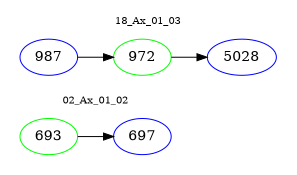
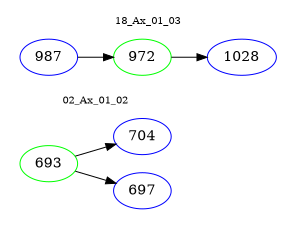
node "5028": label "5028" -> "1028"
node "704": added
